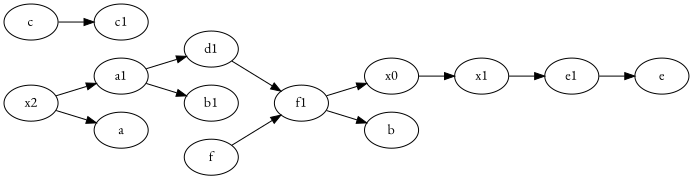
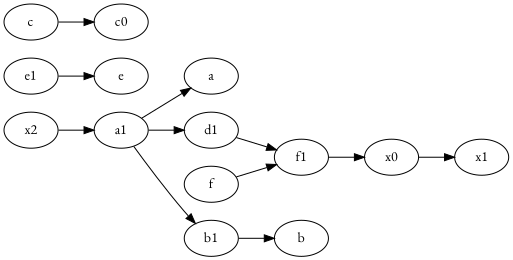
node "c1": label "c1" -> "c0"
edge "x1" -> "e1": removed
edge "x2" -> "a": now "a1" -> "a"
edge "f1" -> "b": now "b1" -> "b"
